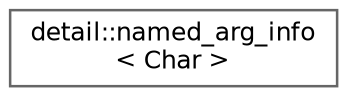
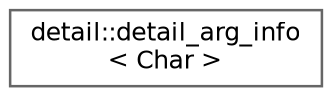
node "detail::named_arg_info < Char >": label "detail::named_arg_info < Char >" -> "detail::detail_arg_info < Char >"
